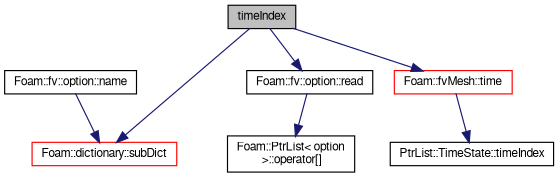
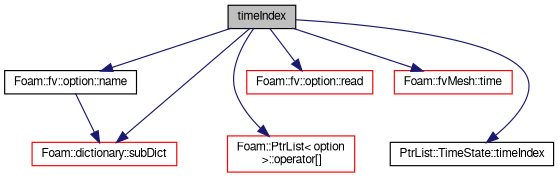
edge "timeIndex" -> "Foam::fv::option::name": added
node "Foam::fv::option::read": color black -> red
edge "Foam::fv::option::read" -> "Foam::PtrList< option >::operator[]": now "timeIndex" -> "Foam::PtrList< option >::operator[]"
edge "Foam::fvMesh::time" -> "PtrList::TimeState::timeIndex": now "timeIndex" -> "PtrList::TimeState::timeIndex"
node "Foam::PtrList< option >::operator[]": color black -> red
